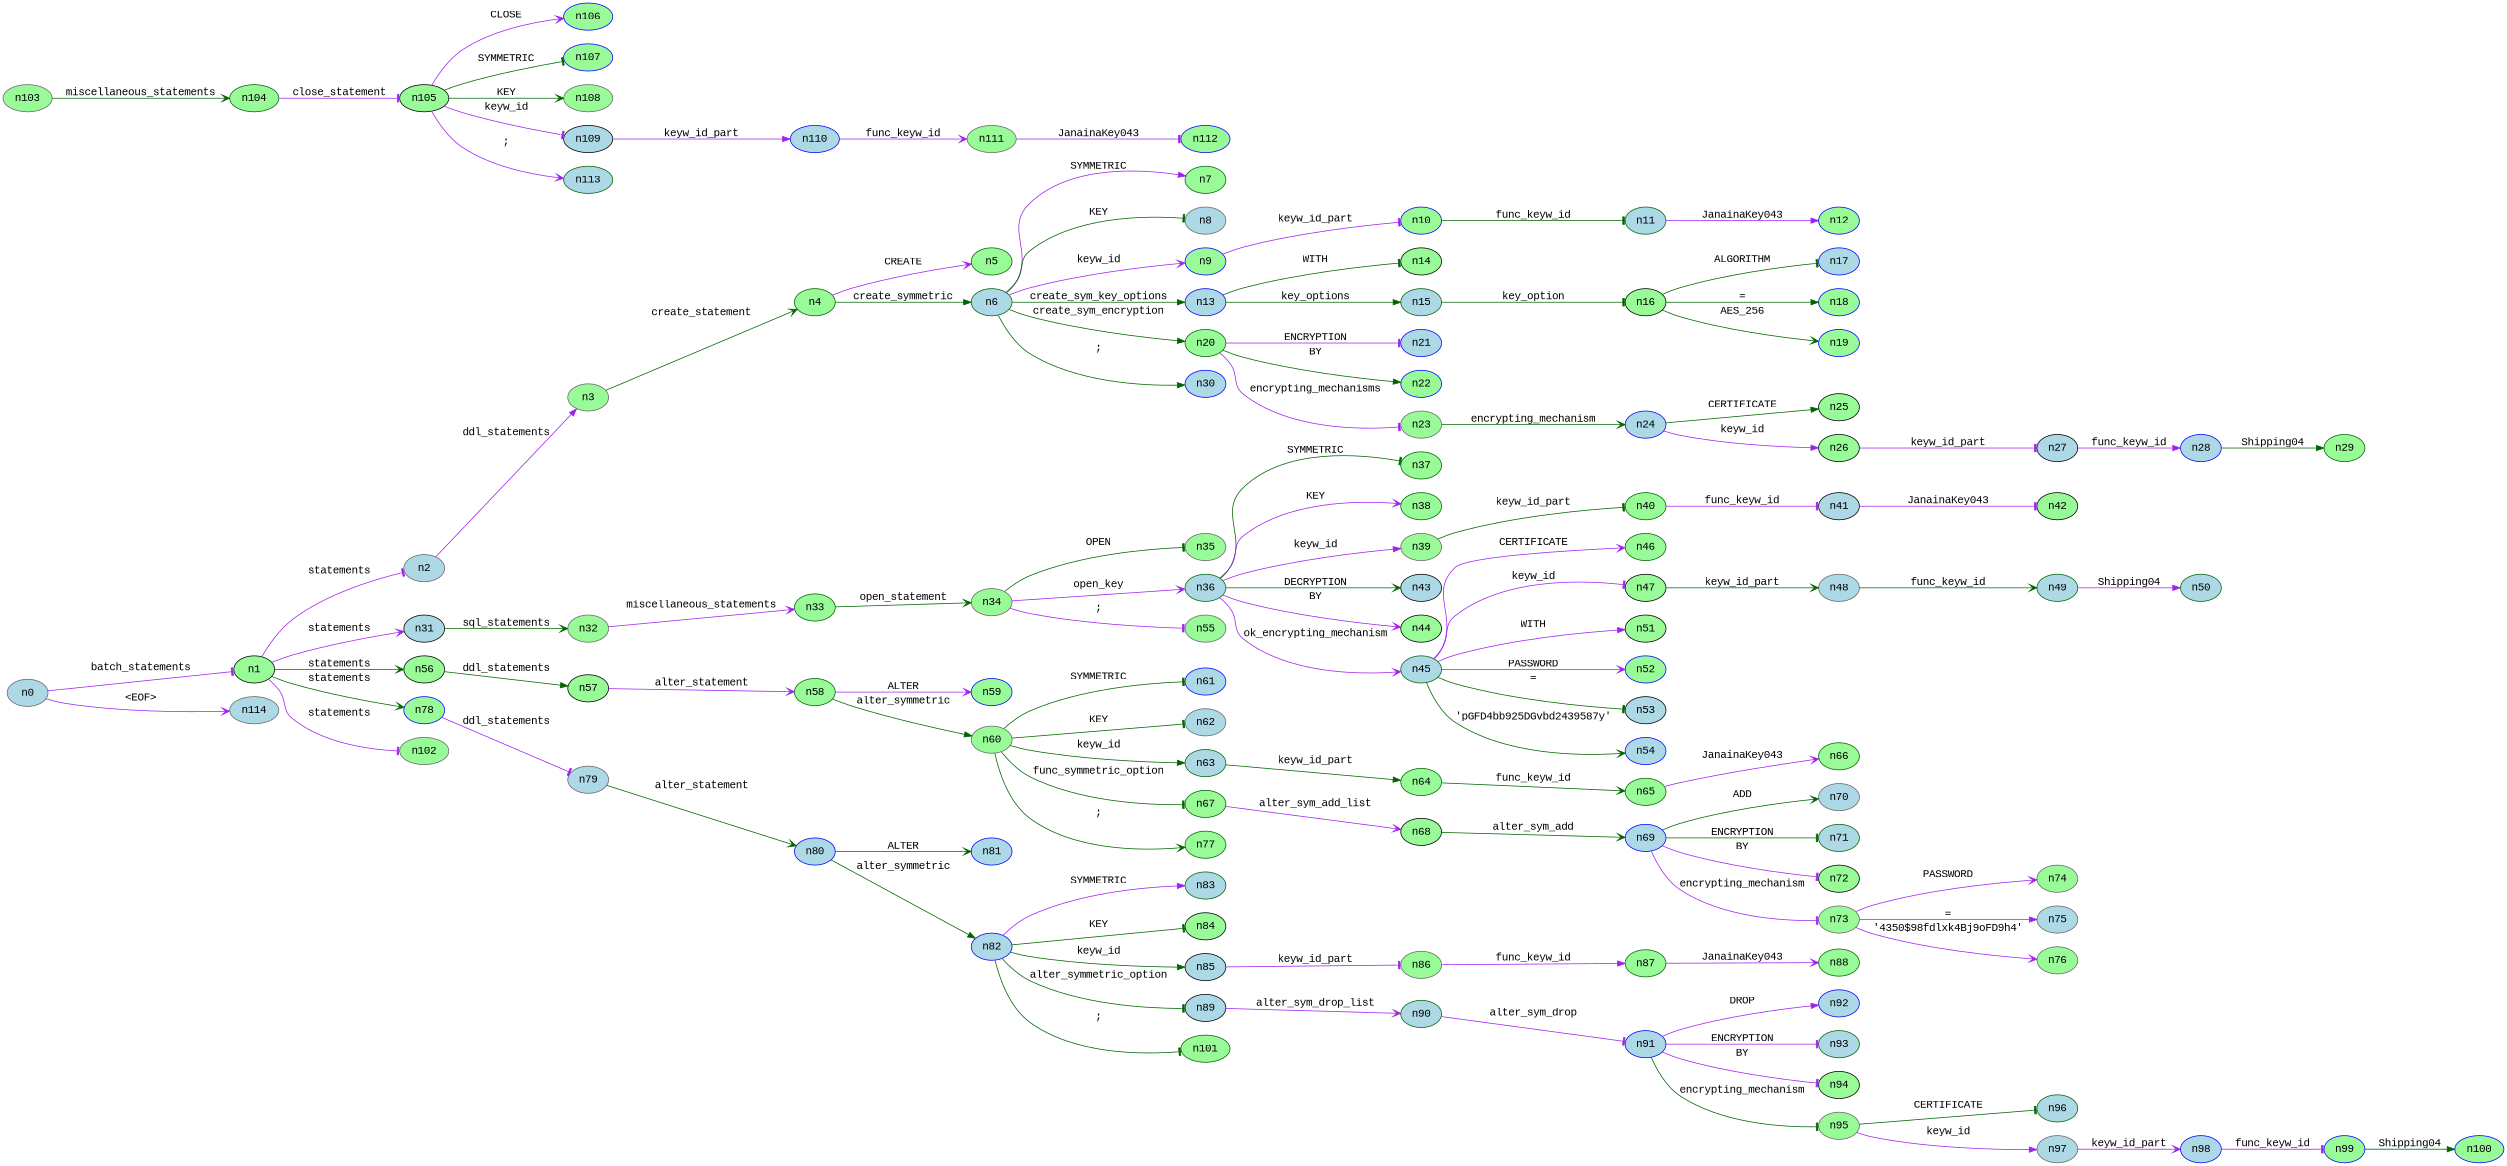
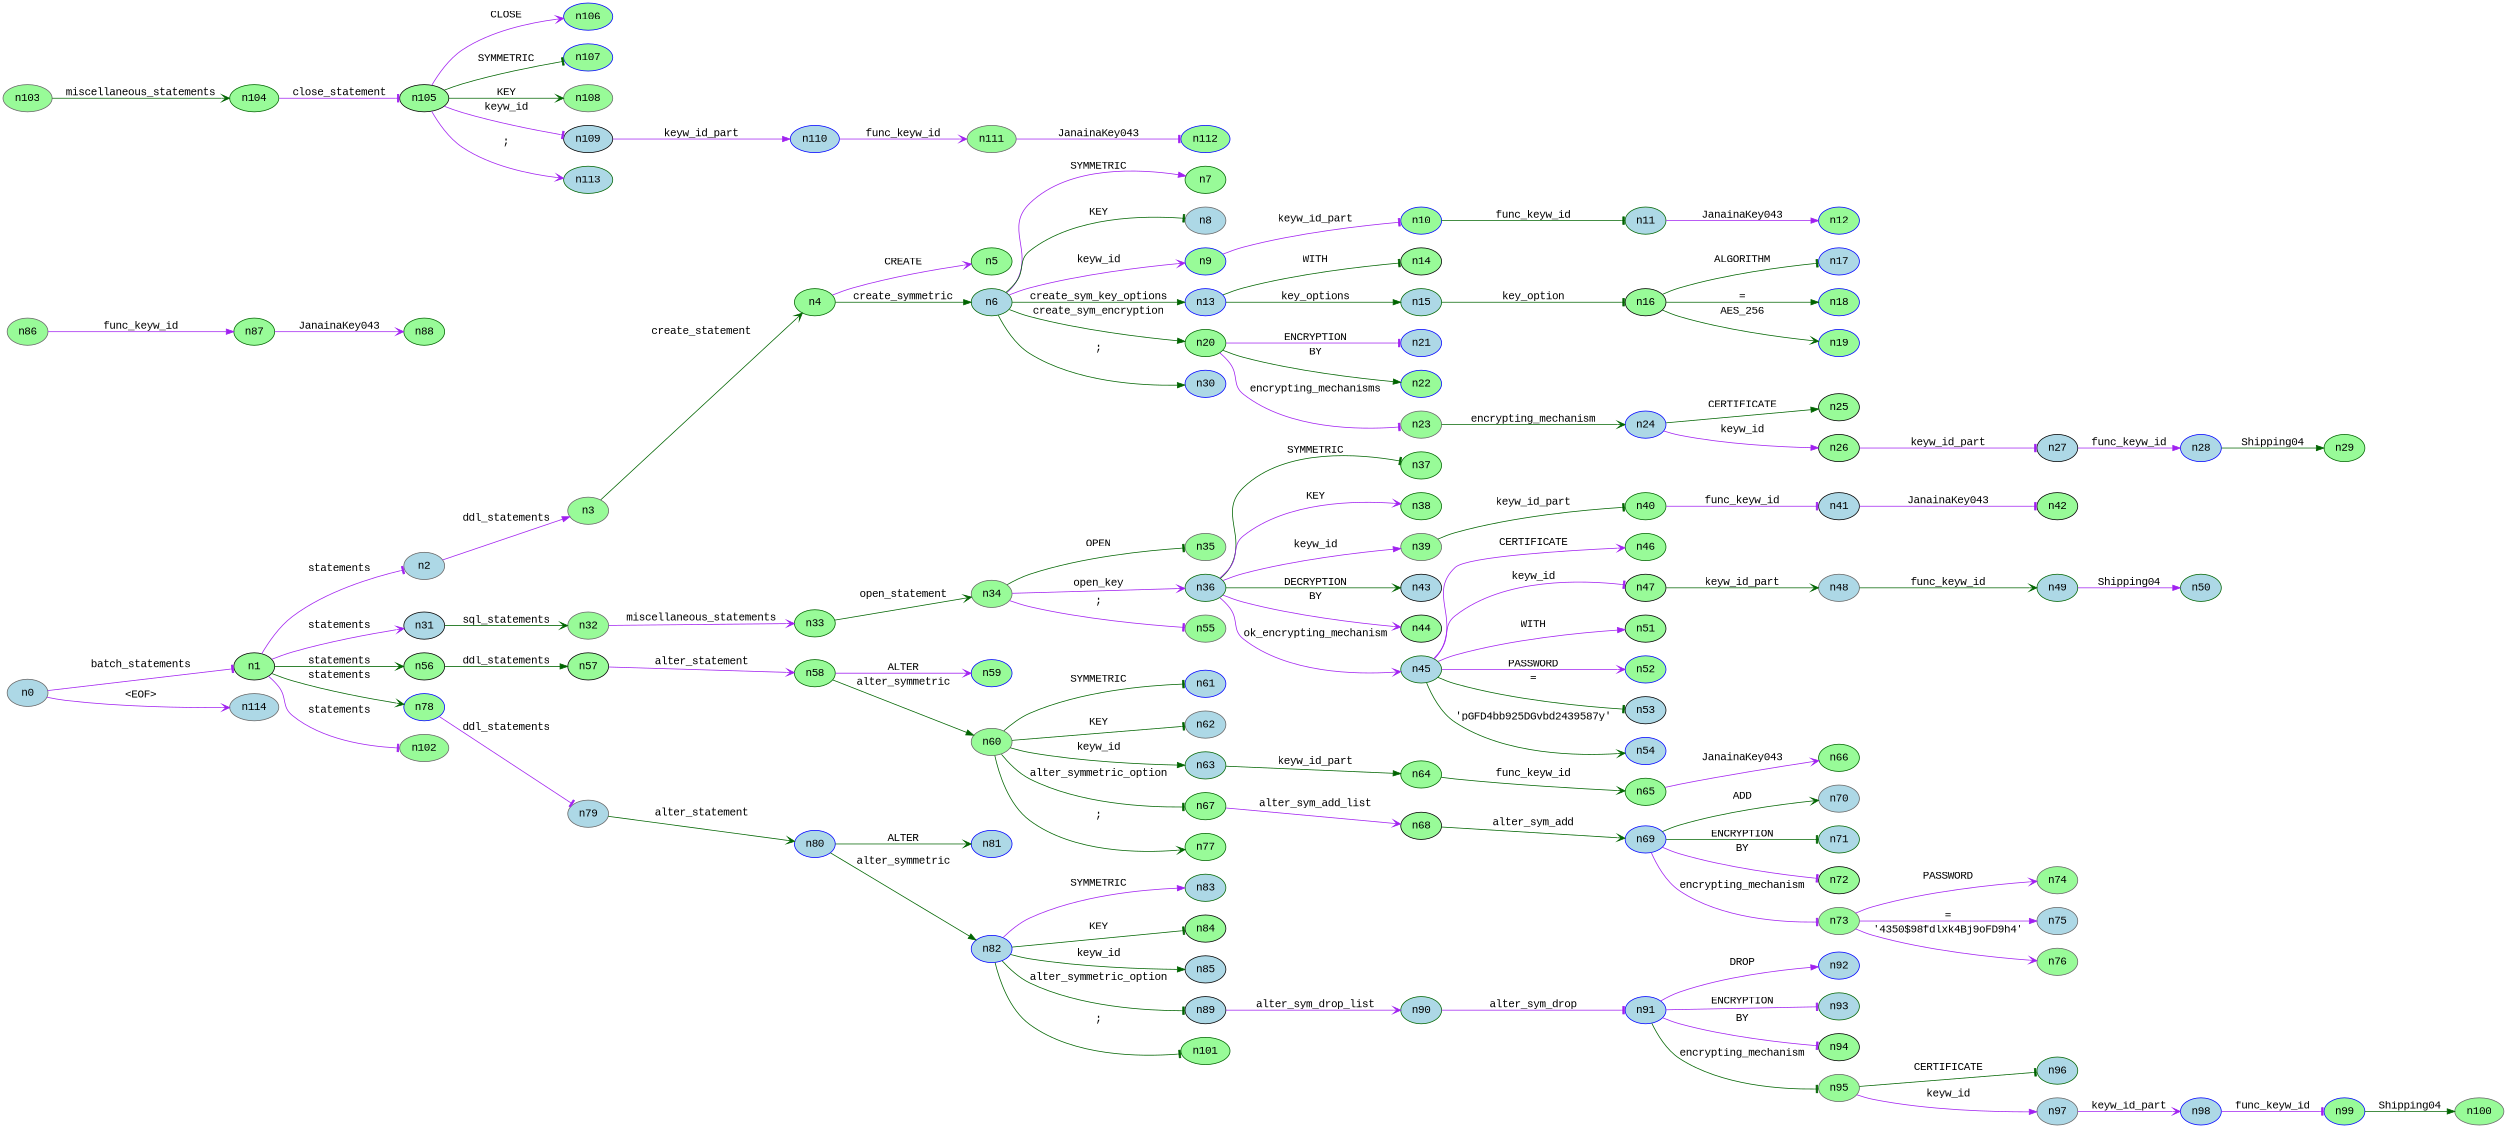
edge "n60" -> "n67": label "func_symmetric_option" -> "alter_symmetric_option"
edge "n85" -> "n86": removed, label "keyw_id_part"
node "n100": color blue -> gray40
